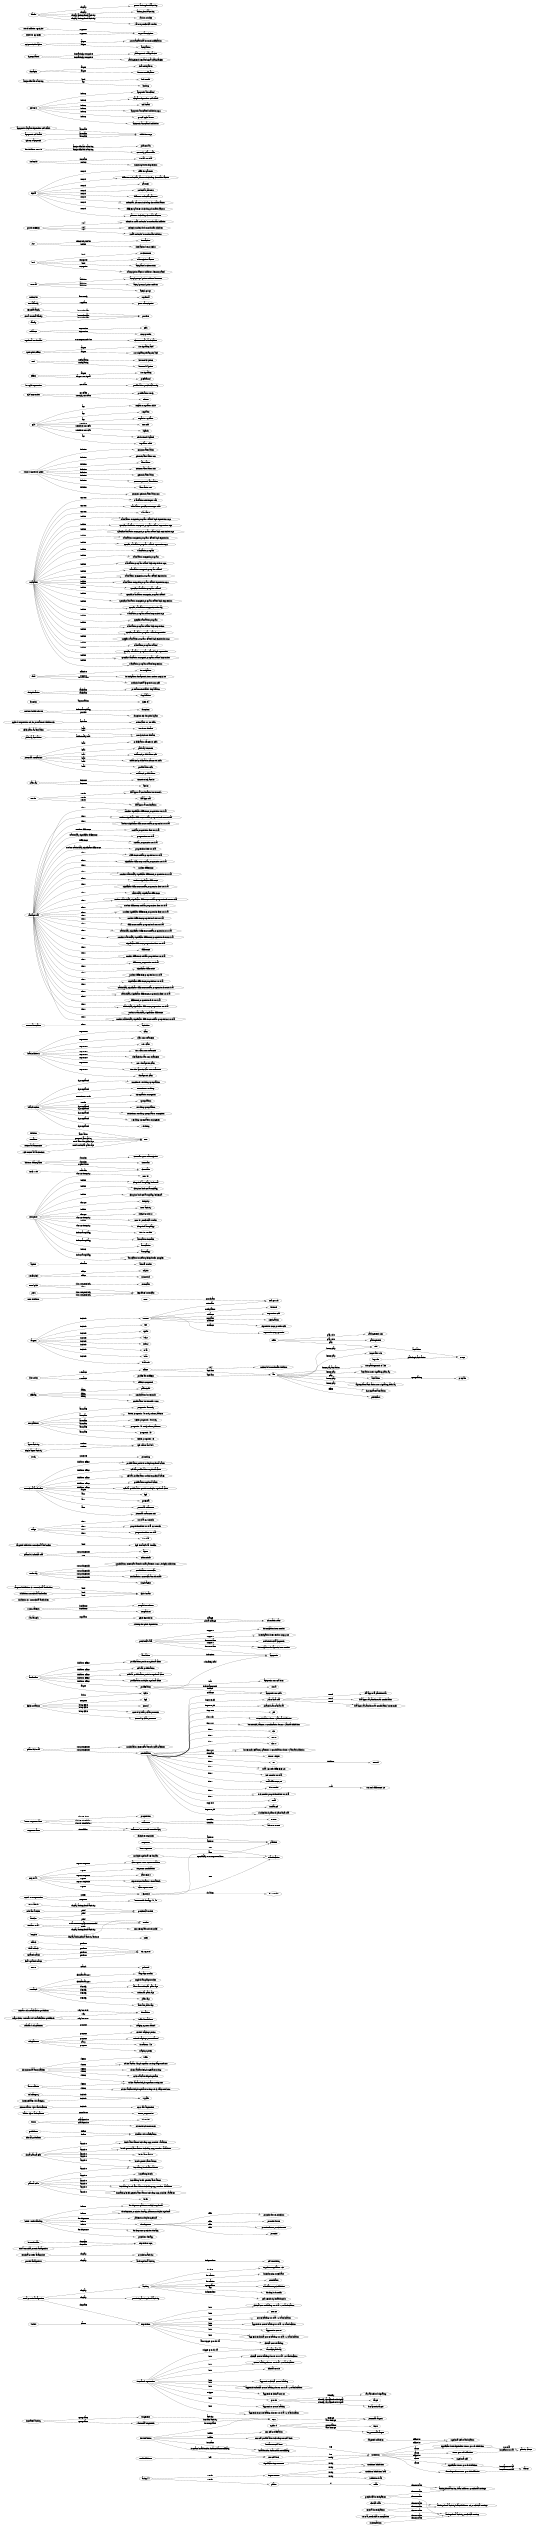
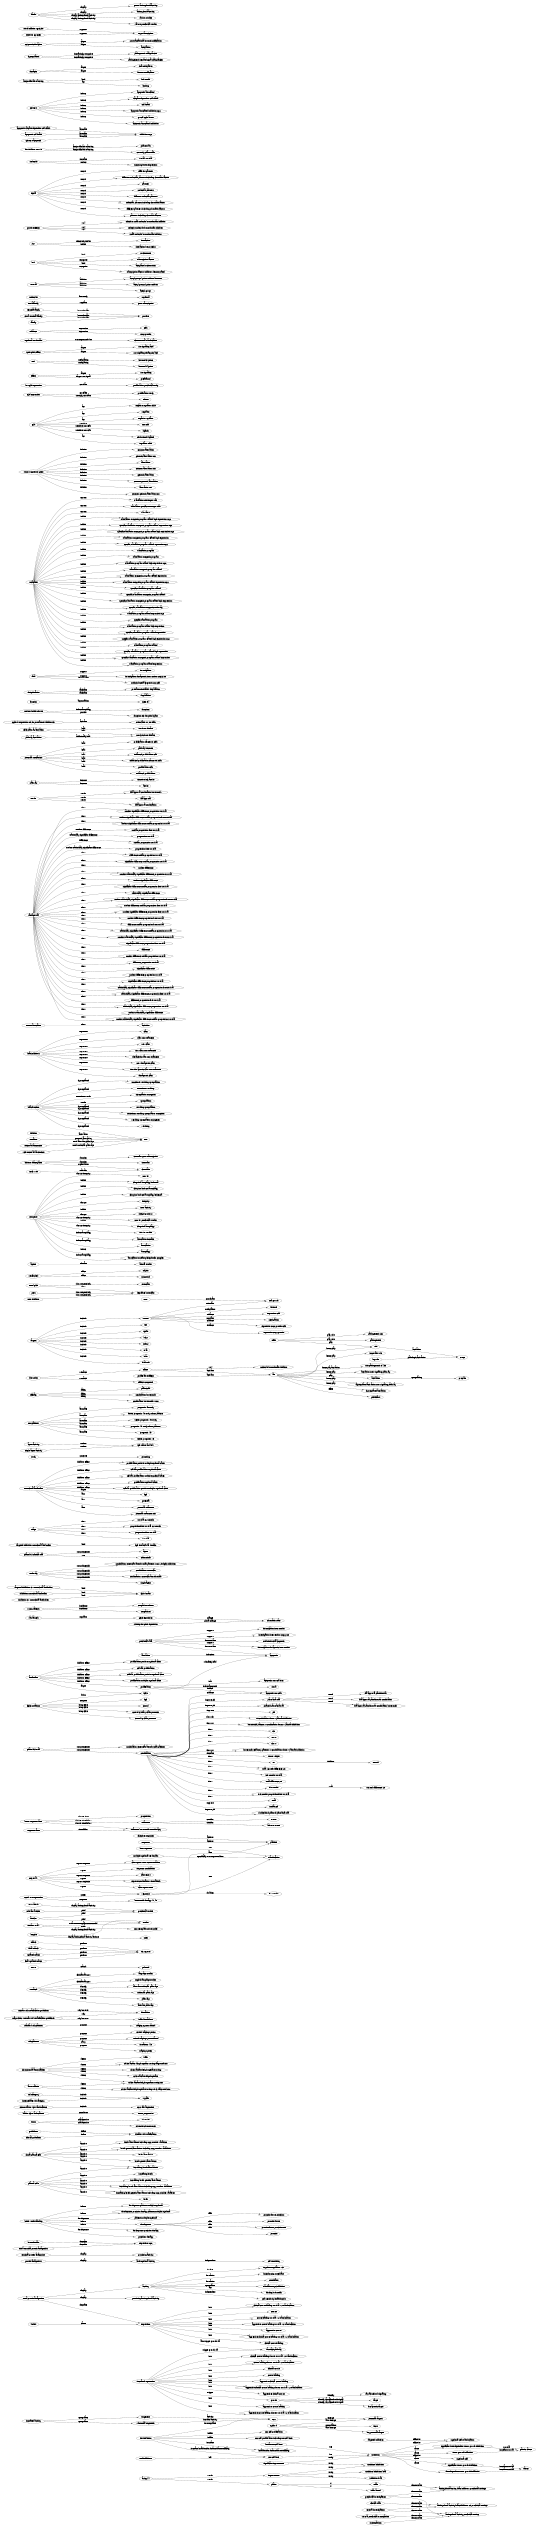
edge "data" -> "investigation": label " effective " -> " support "
node "course leading": added
node "trials aimed": added
